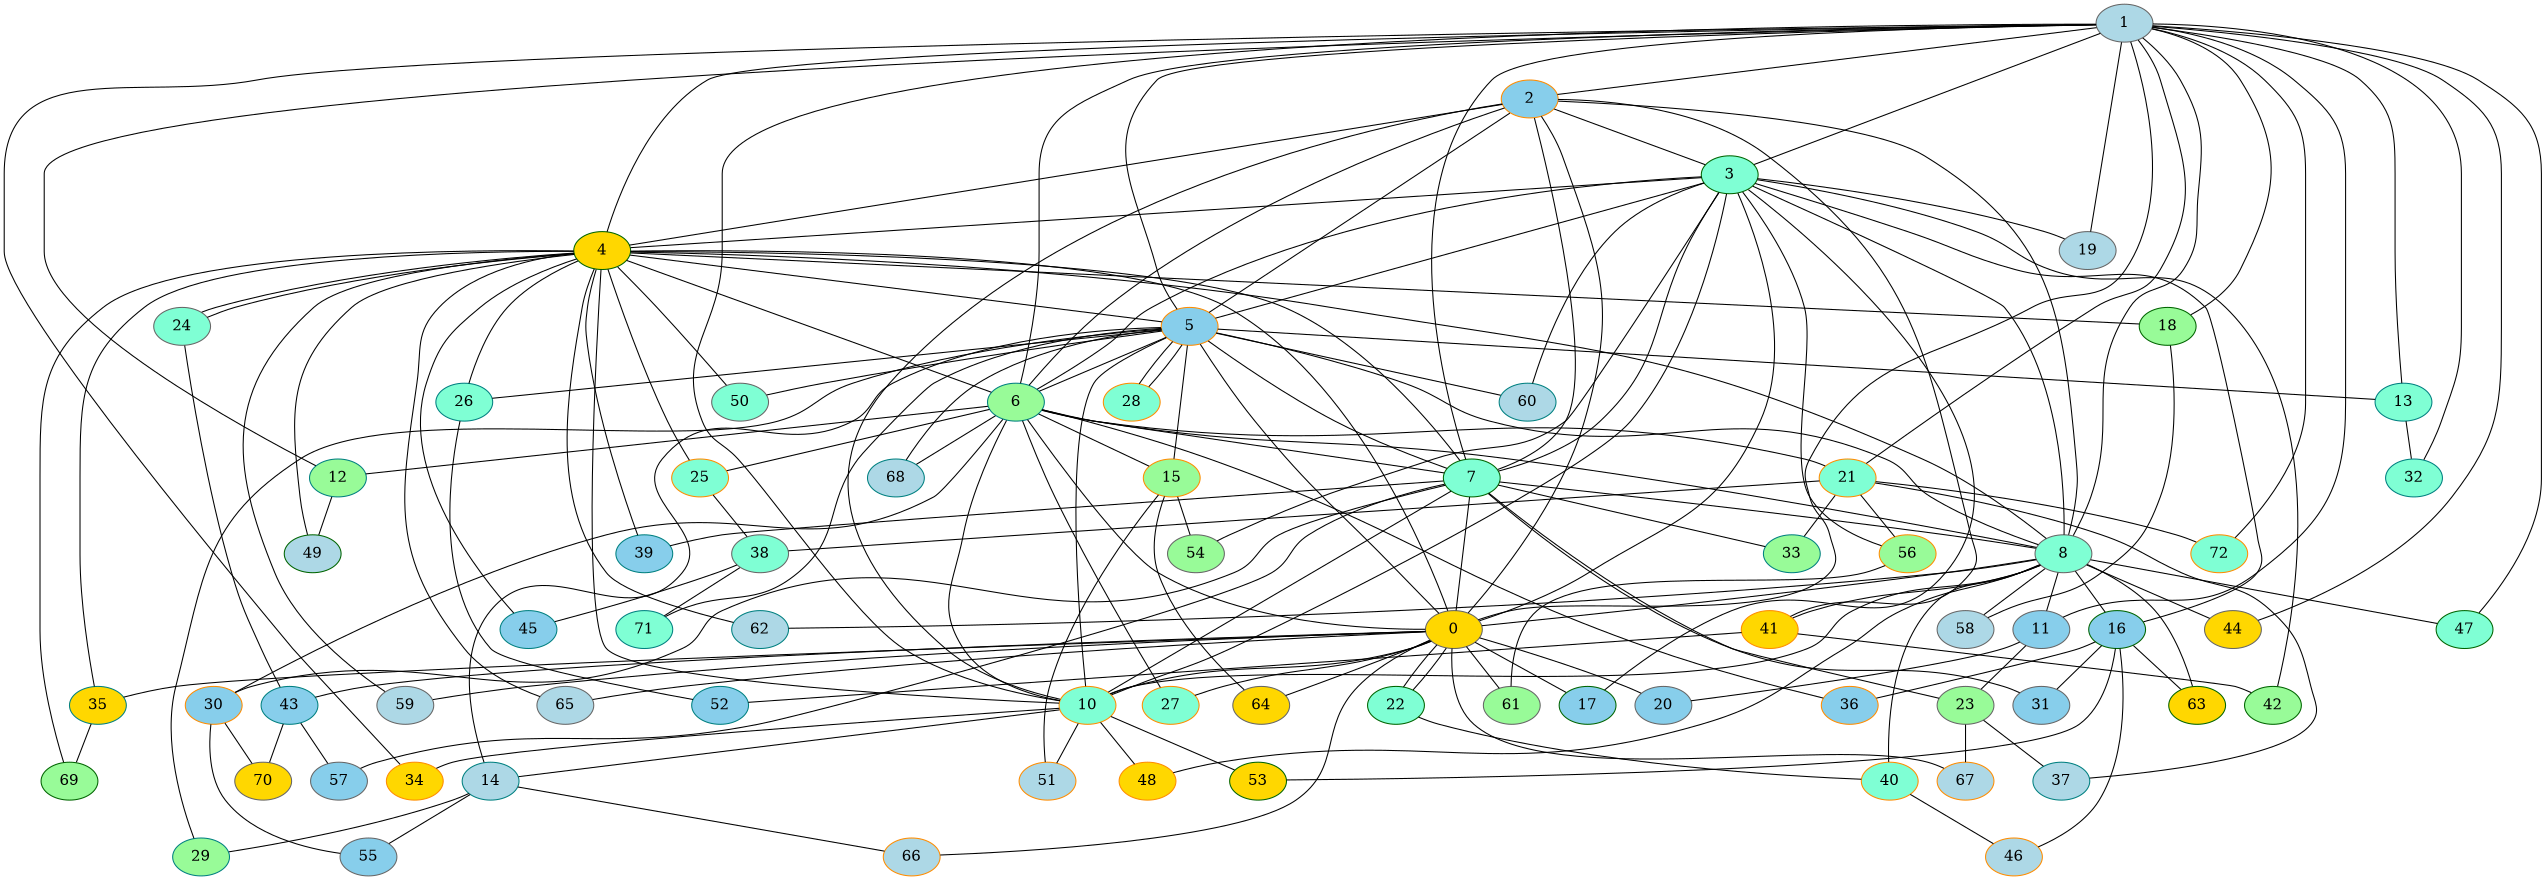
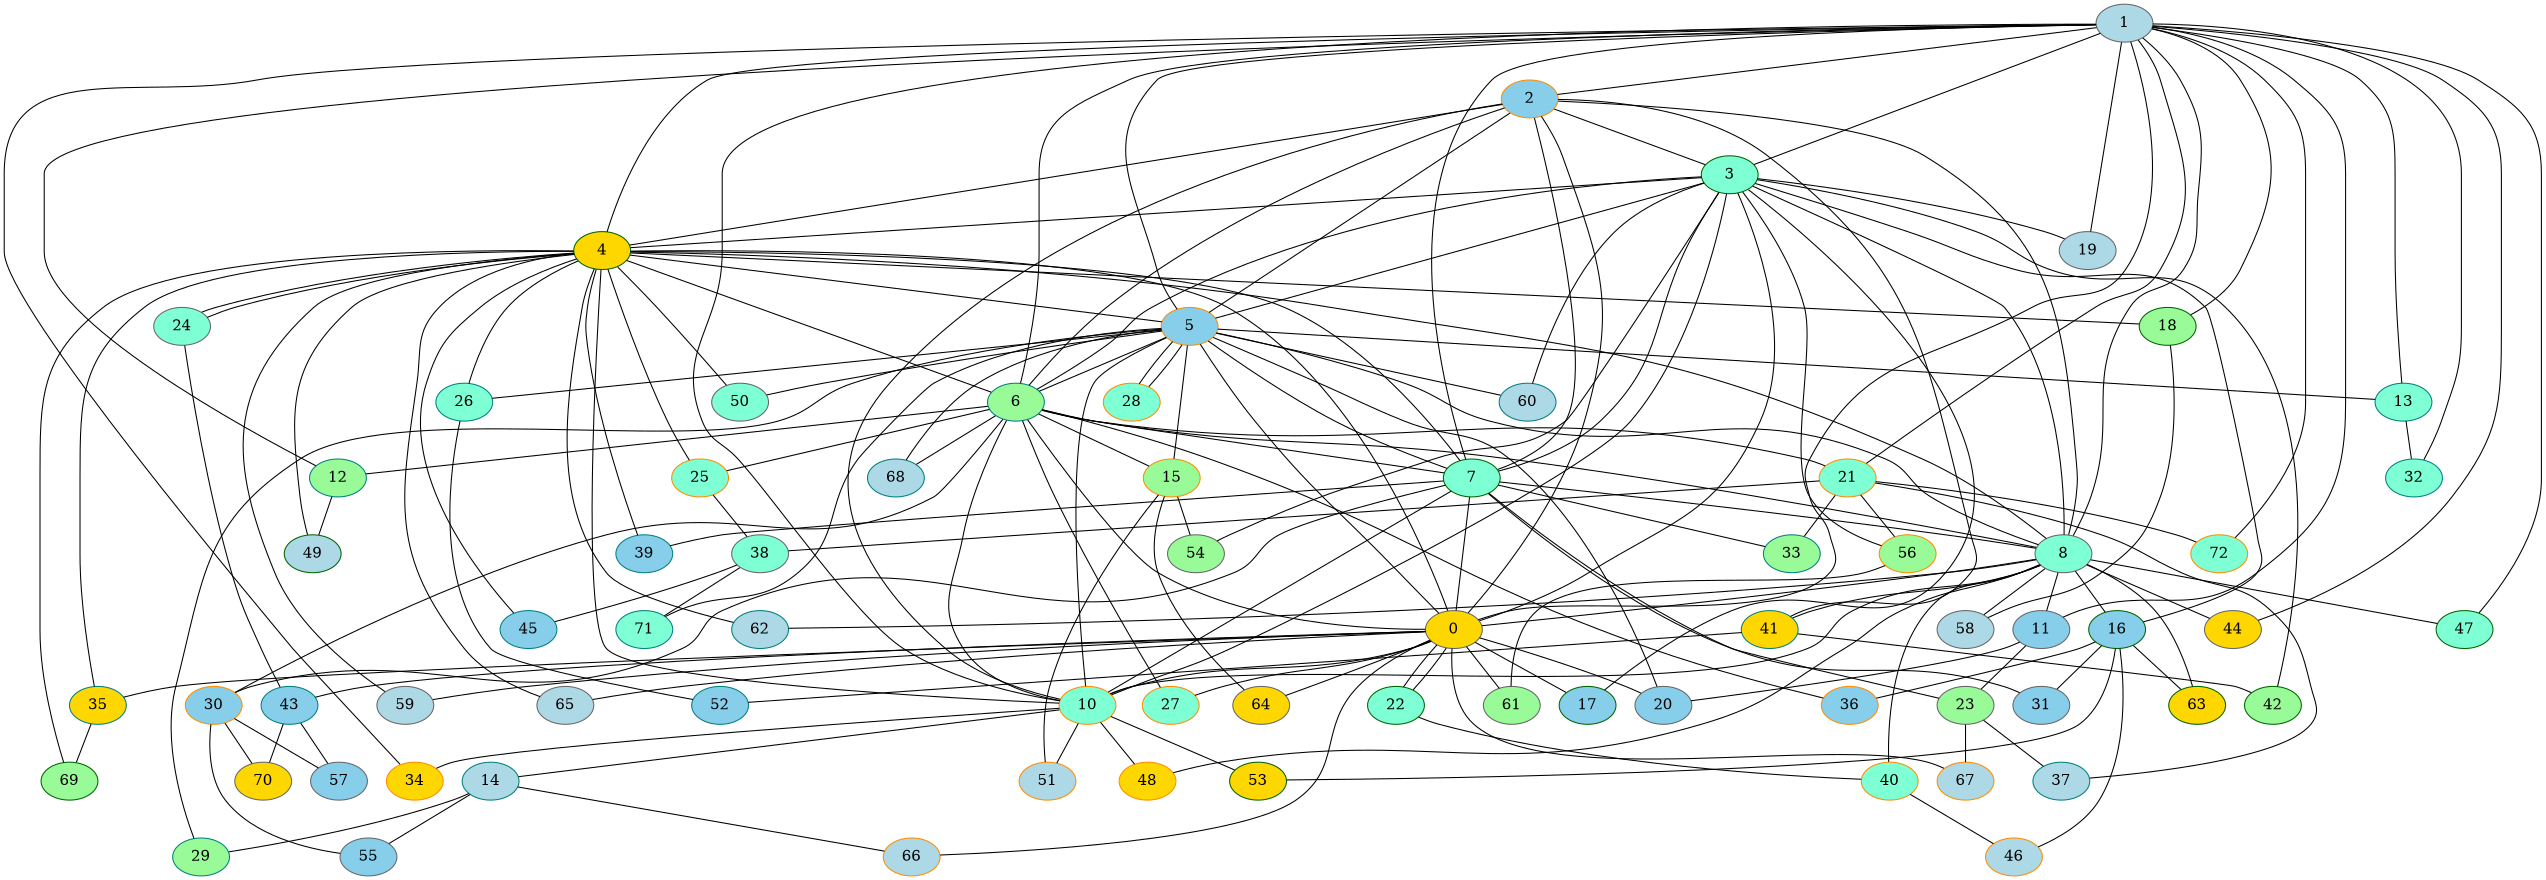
edge "5" -- "14": now "5" -- "20"
node "41": color darkorange -> teal
edge "7" -- "57": now "30" -- "57"
